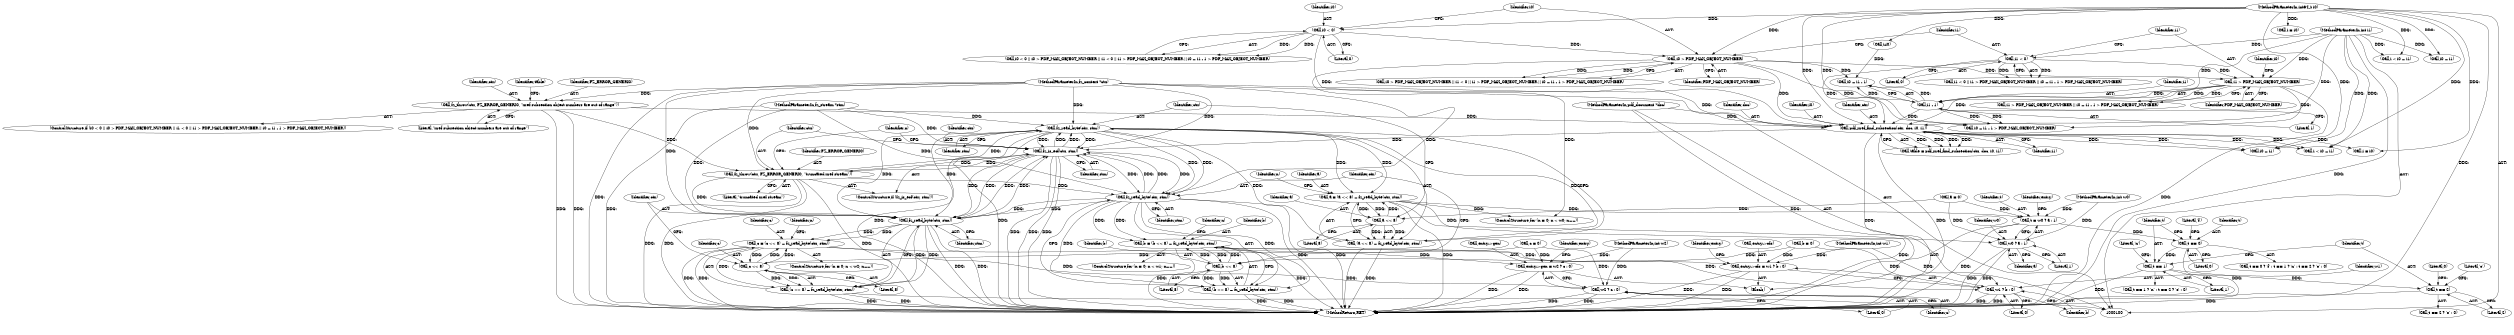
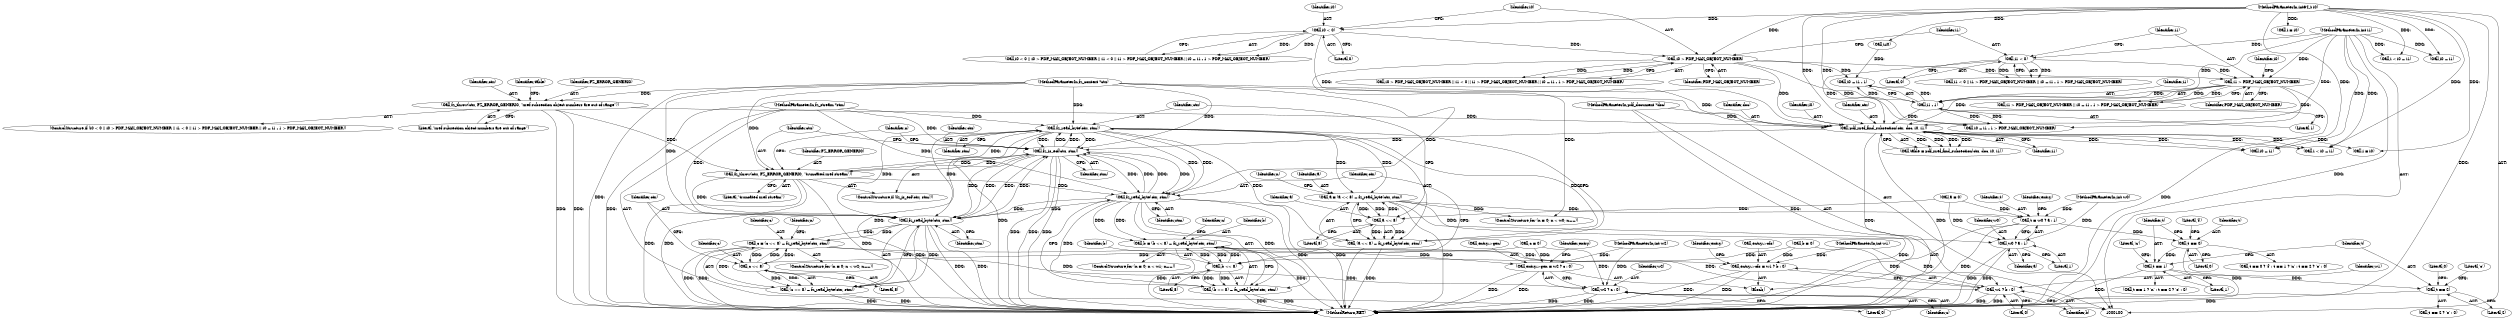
node "(Identifier,w2)": added
edge "(Call,(c << 8) + fz_read_byte(ctx, stm))" -> "1000100": now "(MethodParameterIn,fz_stream *stm)" -> "1000100"
